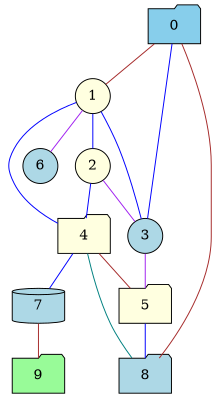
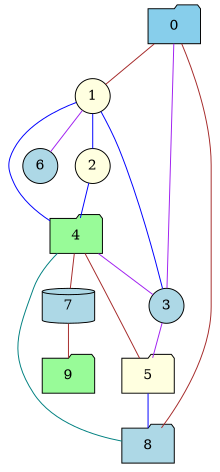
edge "0" -- "3": color blue -> purple
edge "2" -- "3": now "4" -- "3"
node "4": fillcolor lightyellow -> palegreen
edge "4" -- "7": color blue -> brown
